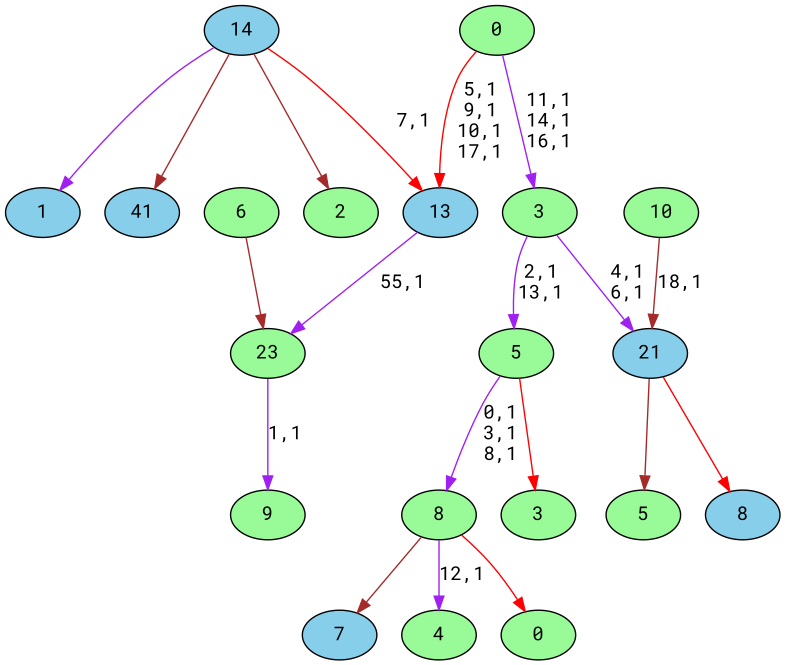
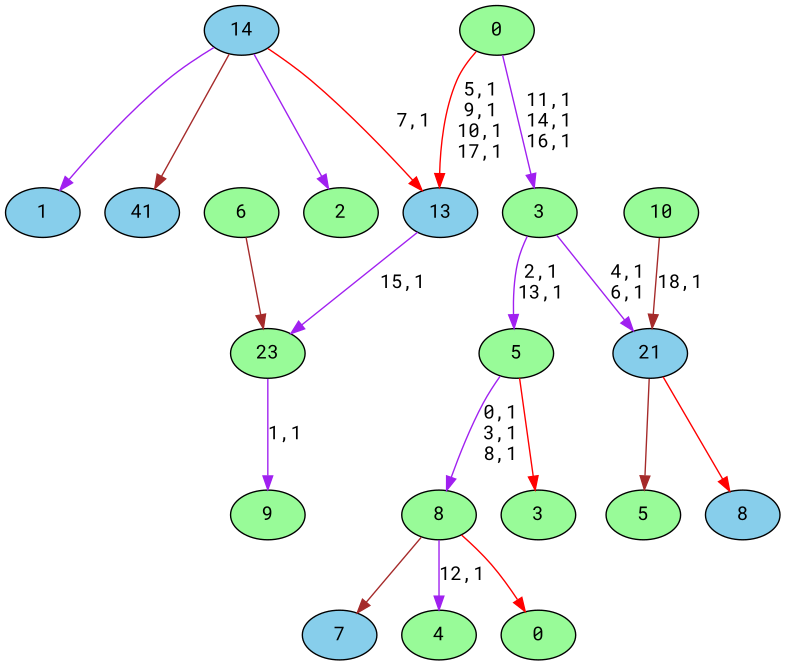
edge "14" -> "2": color brown -> purple
edge "13" -> "23": label "55,1" -> "15,1"
